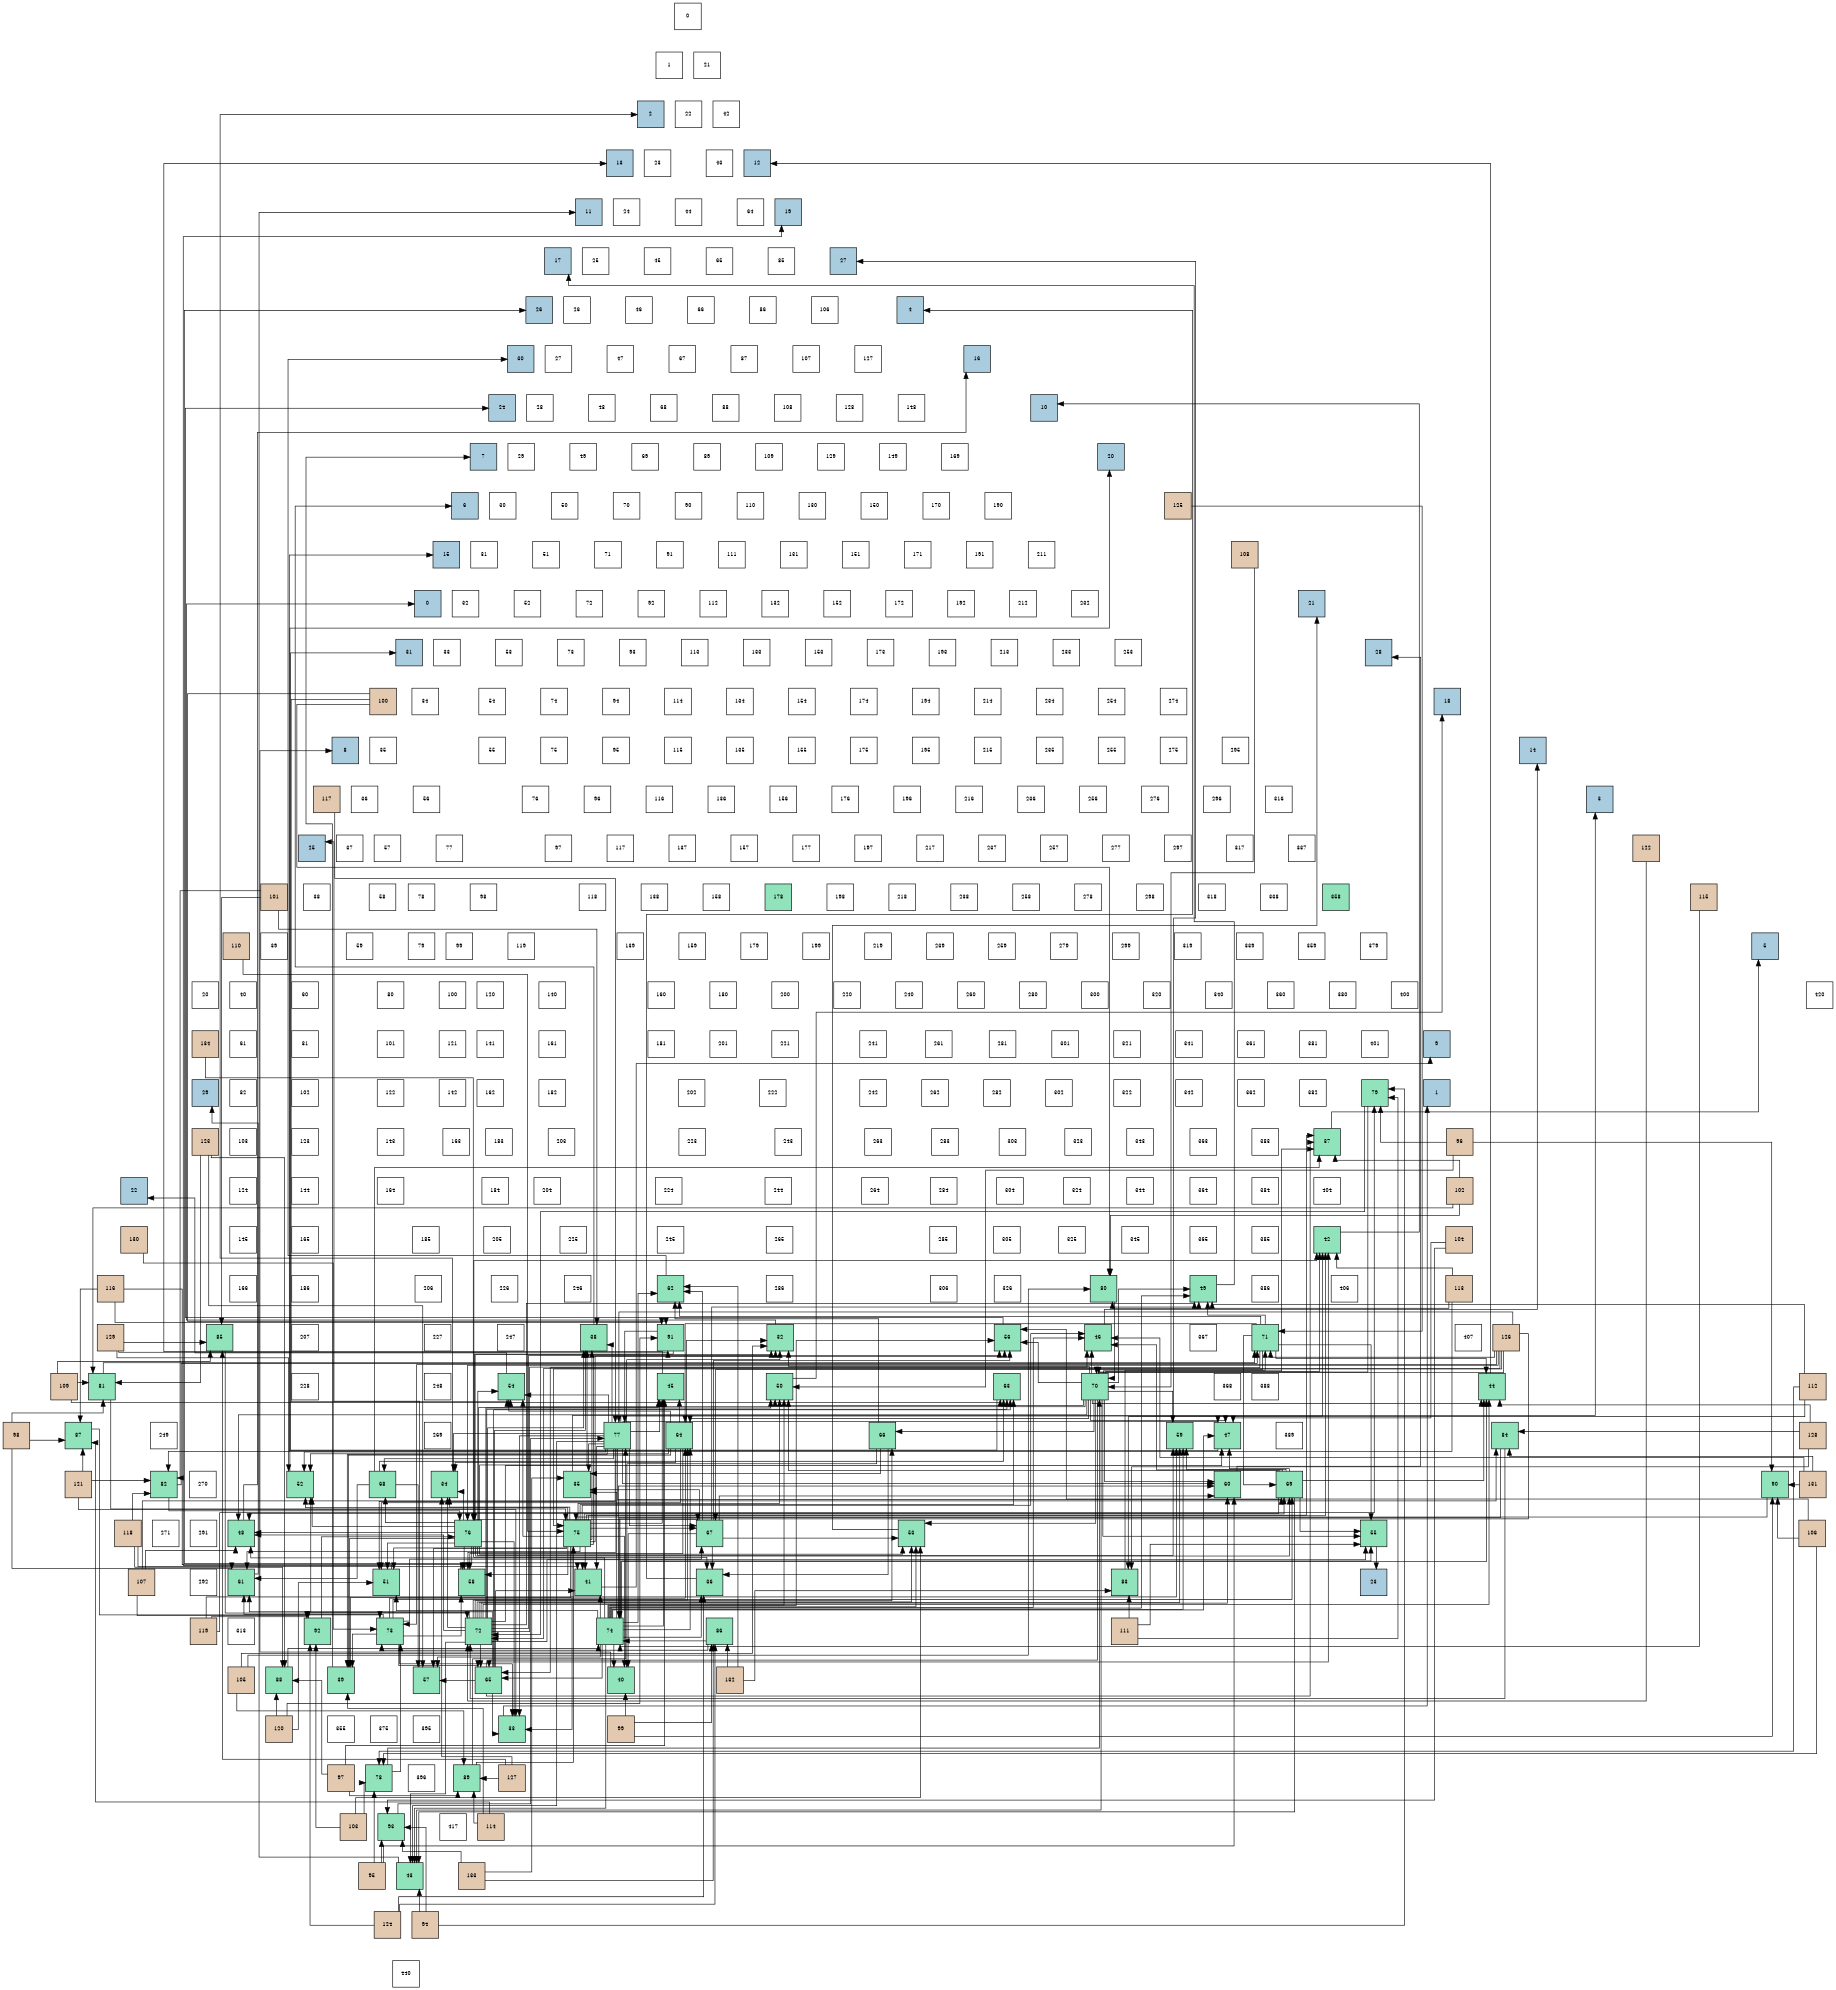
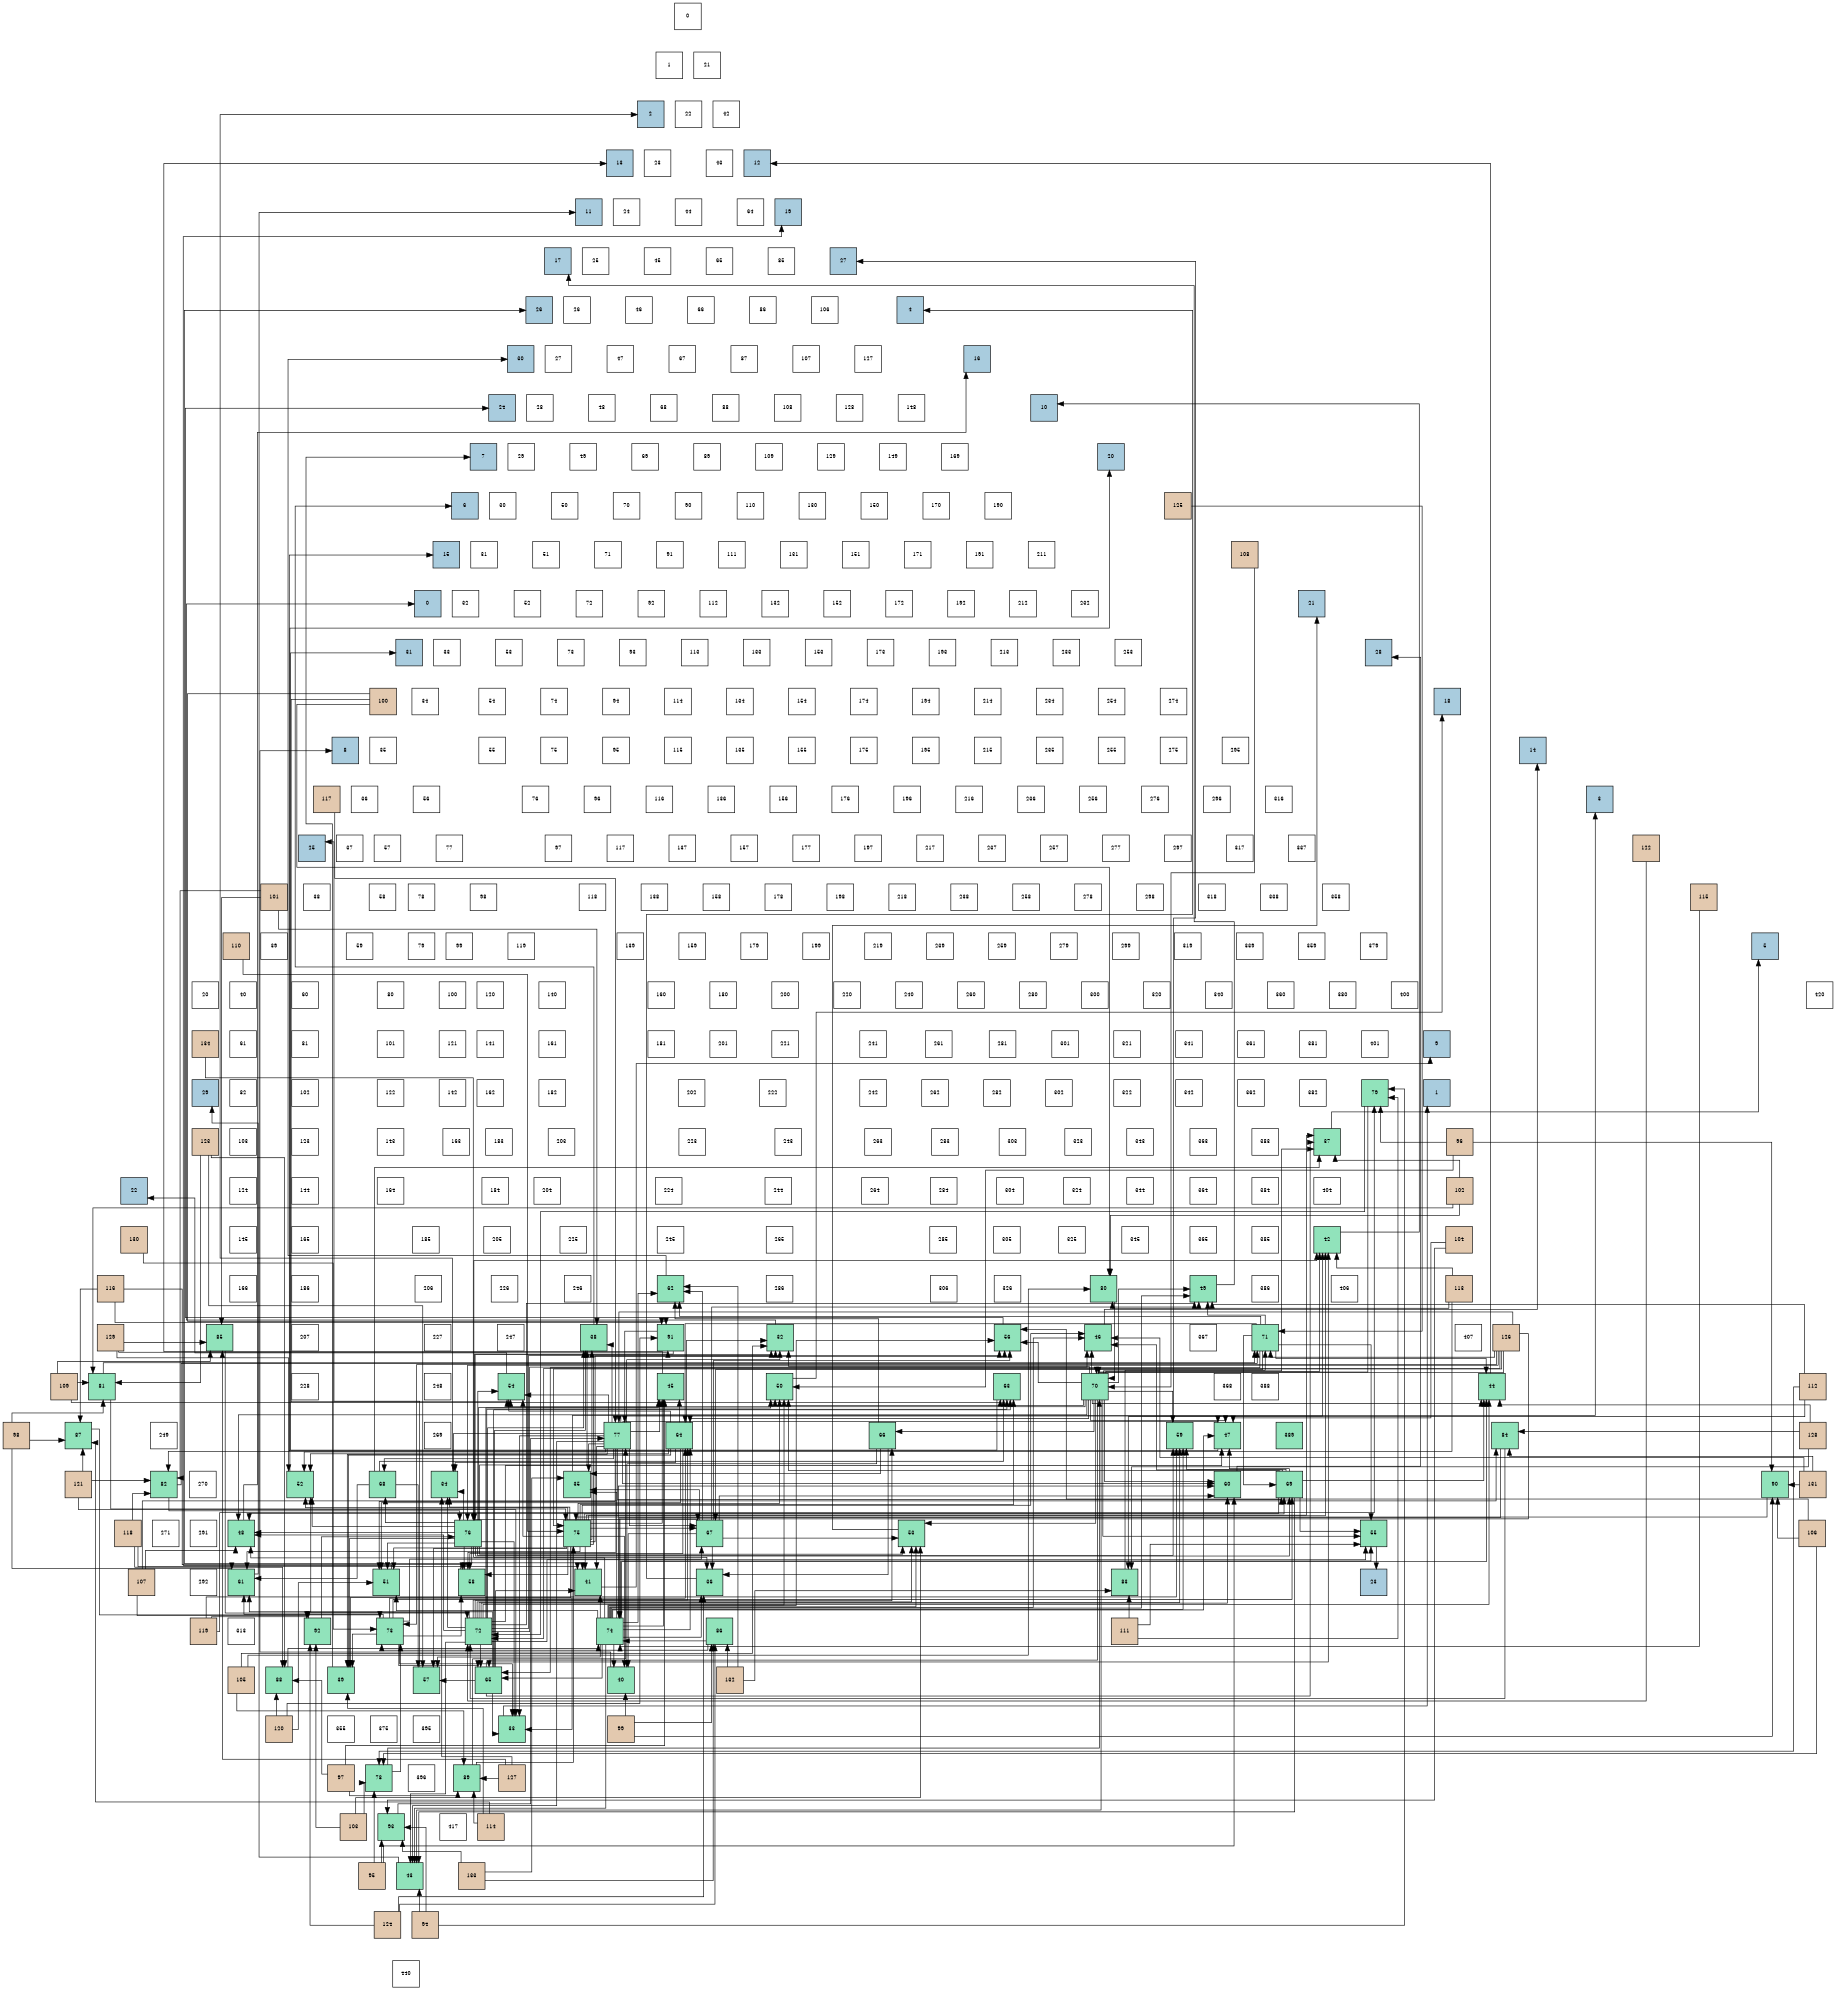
node "178": fillcolor #91e3bb -> #ffffff
node "358": fillcolor #91e3bb -> #ffffff
node "389": fillcolor #ffffff -> #91e3bb
